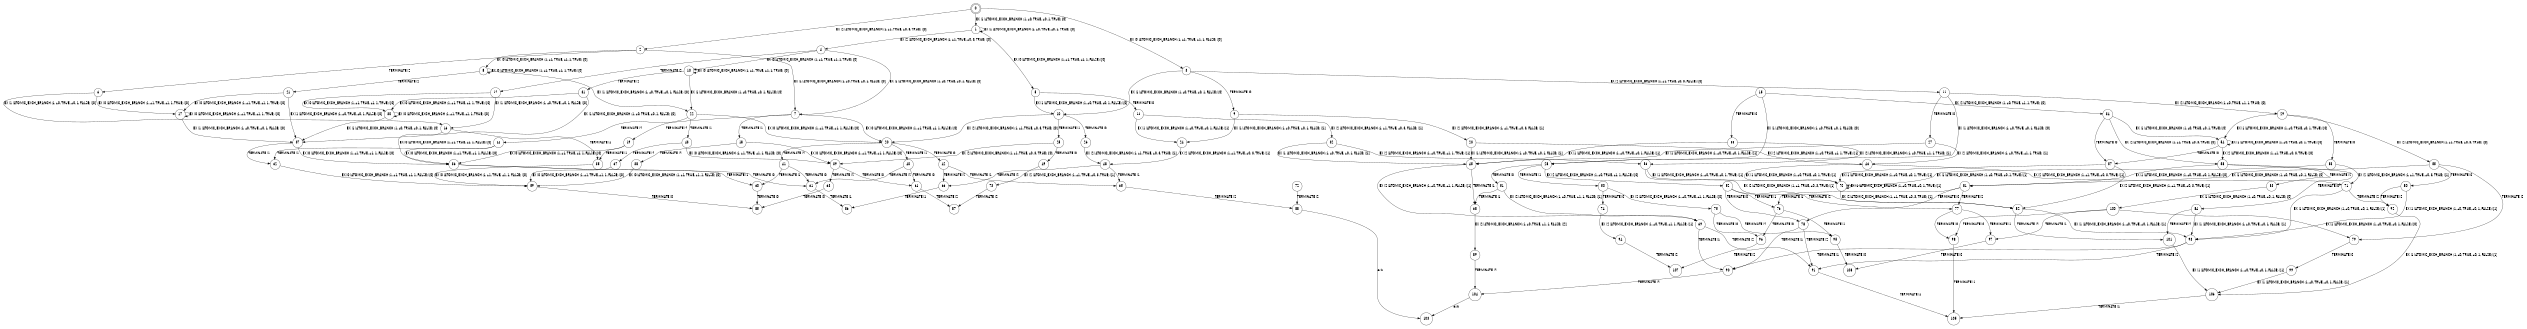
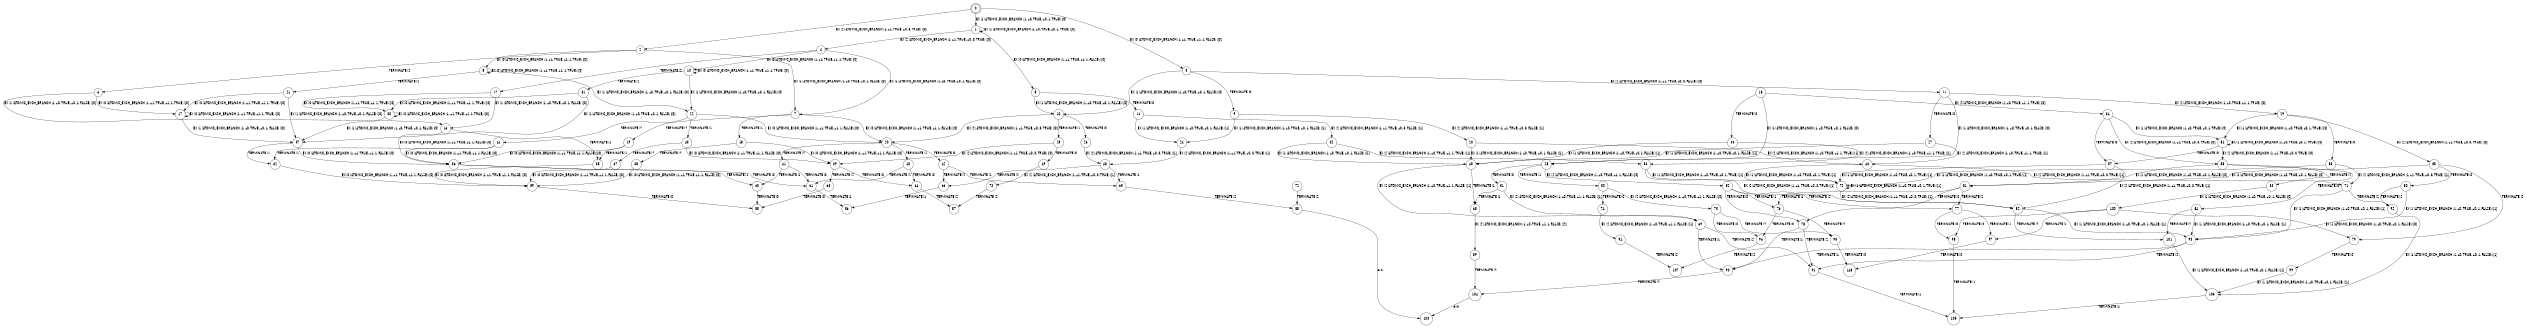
edge "76" -> "95": label "TERMINATE !1" -> "TERMINATE !2"
node "108": label "108" -> "148"
